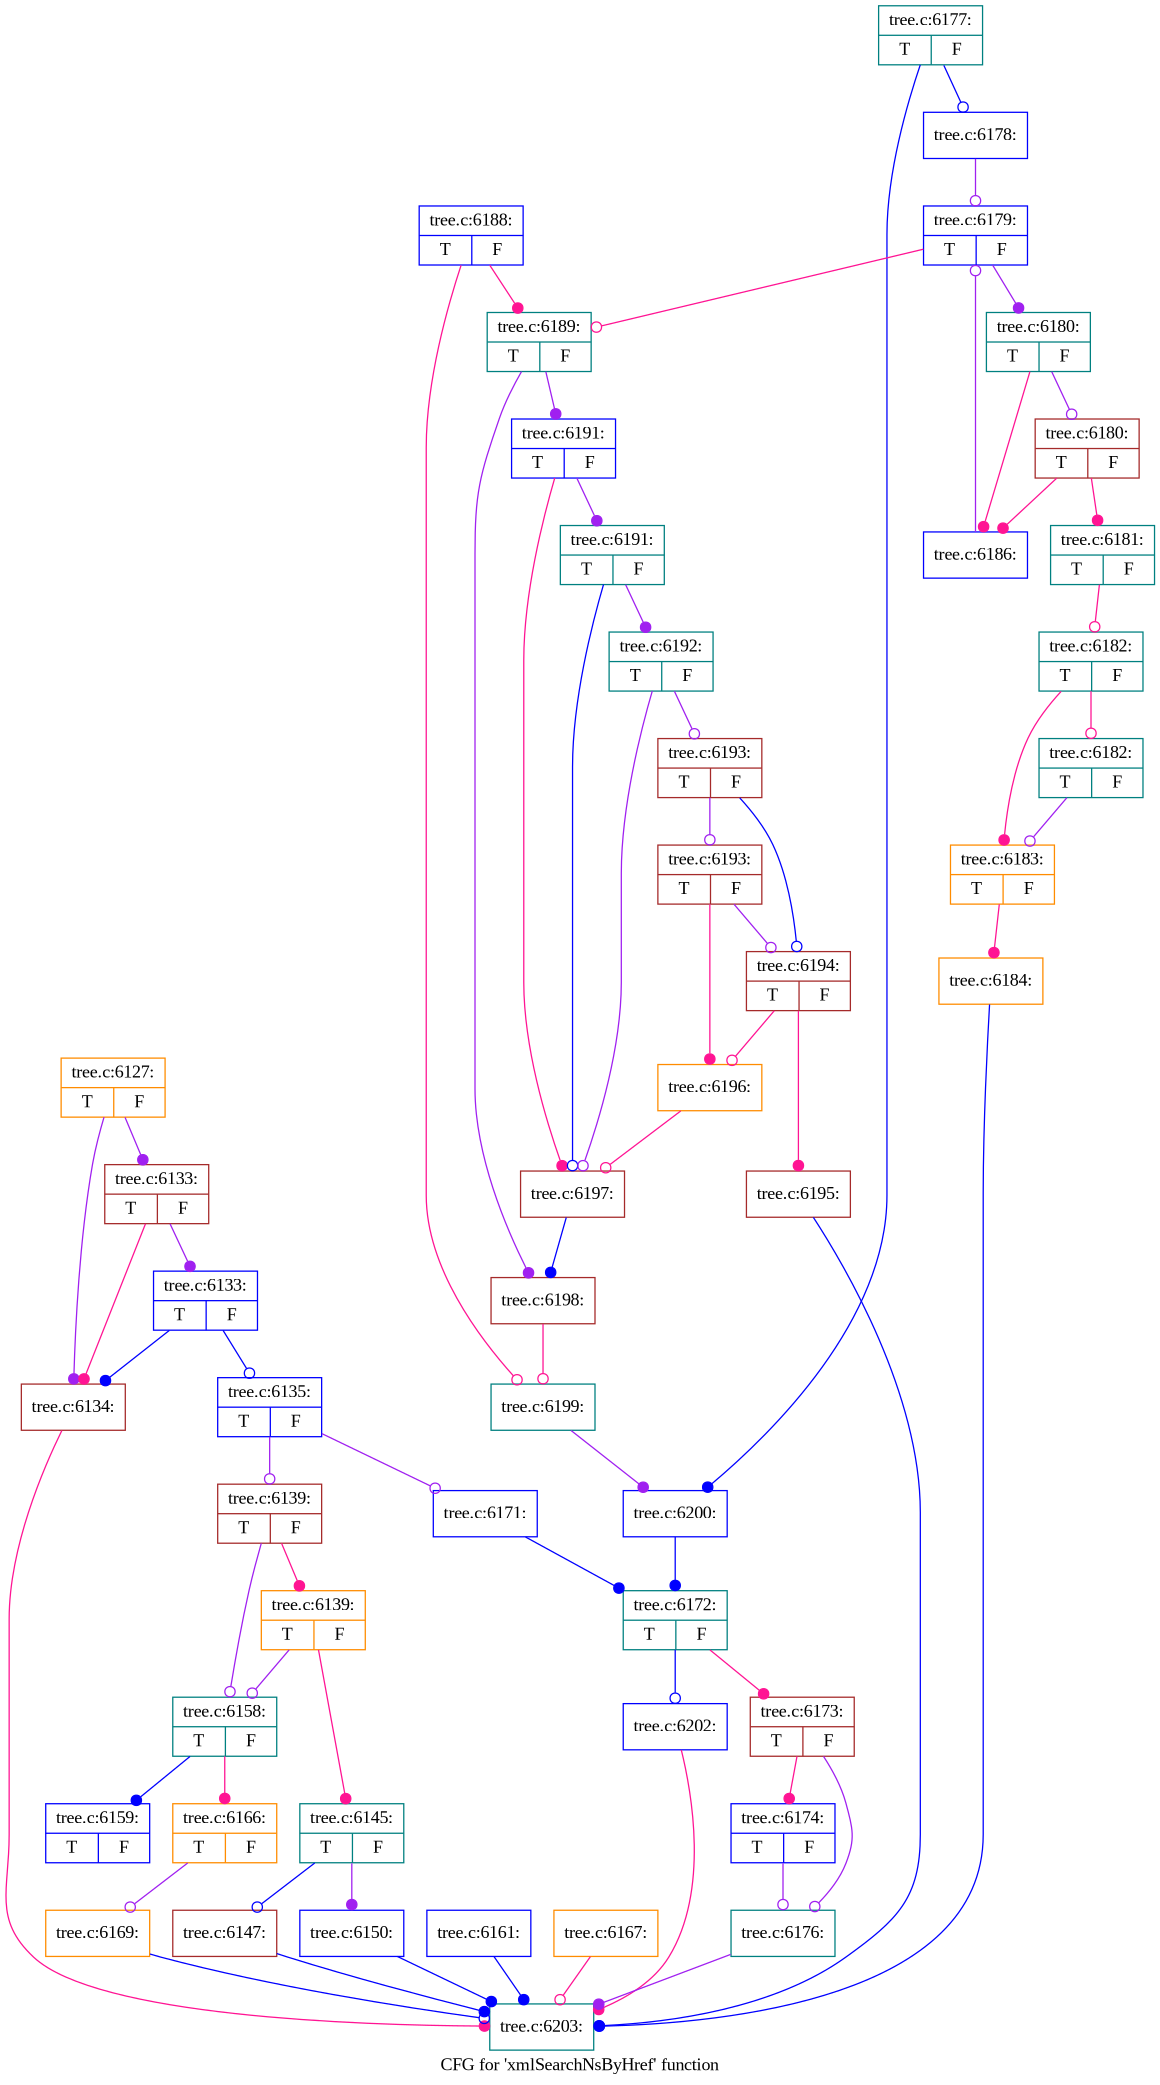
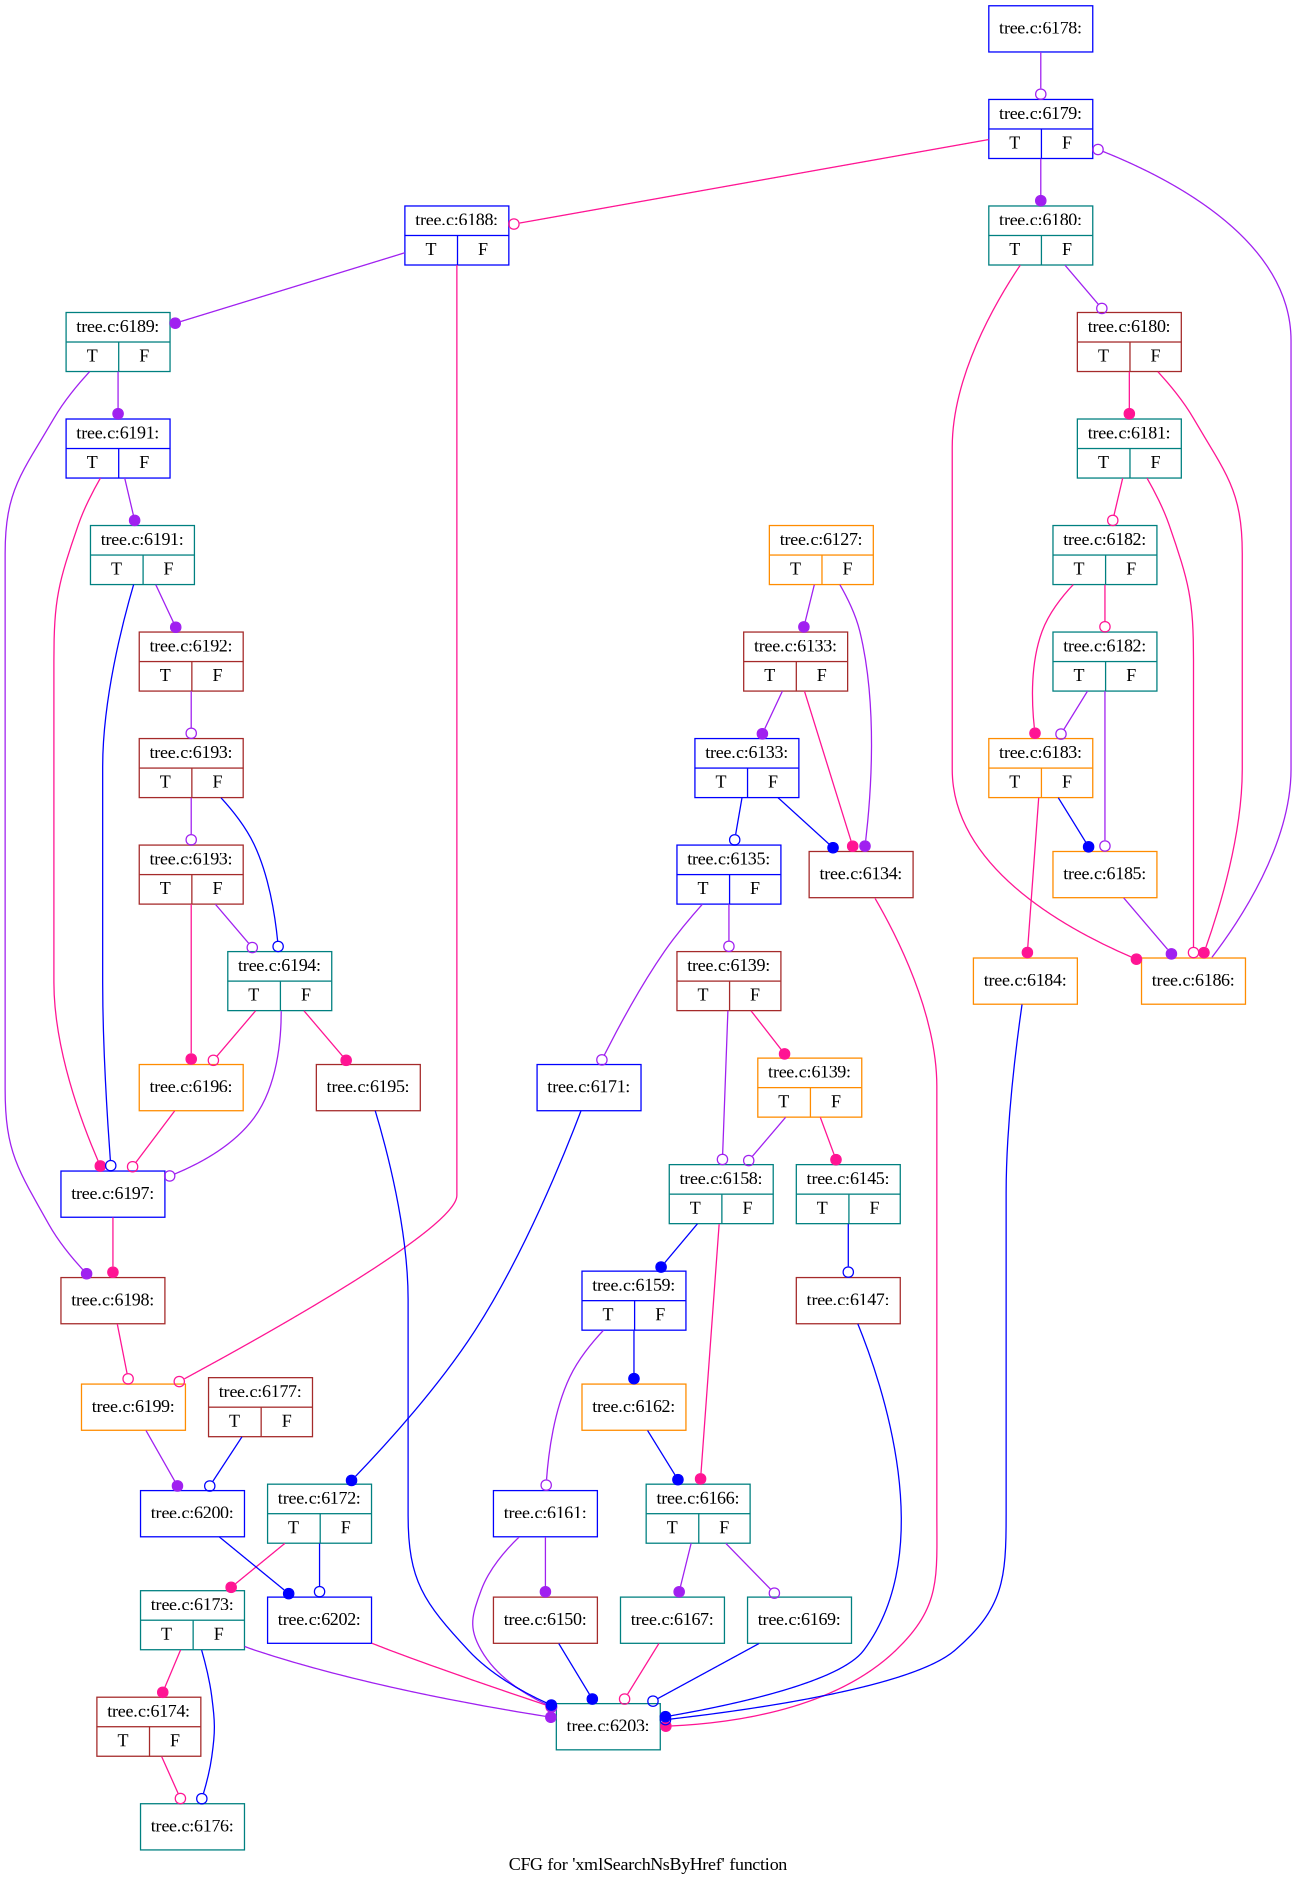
node "tree.c:6177:": color teal -> brown
edge "tree.c:6177:" -> "tree.c:6178:": removed
edge "tree.c:6188:" -> "tree.c:6189:": color deeppink -> purple
edge "tree.c:6179:" -> "tree.c:6189:": now "tree.c:6179:" -> "tree.c:6188:"
node "tree.c:6186:": color blue -> darkorange
node "tree.c:6192:": color teal -> brown
edge "tree.c:6181:" -> "tree.c:6186:": added
edge "tree.c:6177:" -> "tree.c:6200:": arrowhead dot -> odot
node "tree.c:6185:": added
edge "tree.c:6192:" -> "tree.c:6197:": now "tree.c:6194:" -> "tree.c:6197:"
node "tree.c:6194:": color brown -> teal
node "tree.c:6197:": color brown -> blue
edge "tree.c:6197:" -> "tree.c:6198:": color blue -> deeppink
edge "tree.c:6159:" -> "tree.c:6161:": added
node "tree.c:6199:": color teal -> darkorange
node "tree.c:6162:": added
edge "tree.c:6200:" -> "tree.c:6172:": now "tree.c:6200:" -> "tree.c:6202:"
edge "tree.c:6166:" -> "tree.c:6167:": added
node "tree.c:6173:": color brown -> teal
edge "tree.c:6173:" -> "tree.c:6176:": color purple -> blue
node "tree.c:6166:": color darkorange -> teal
node "tree.c:6174:": color blue -> brown
edge "tree.c:6145:" -> "tree.c:6150:": now "tree.c:6161:" -> "tree.c:6150:"
edge "tree.c:6174:" -> "tree.c:6176:": color purple -> deeppink
node "tree.c:6169:": color darkorange -> teal
node "tree.c:6150:": color blue -> brown
node "tree.c:6167:": color darkorange -> teal
edge "tree.c:6161:" -> "tree.c:6203:": color blue -> purple
edge "tree.c:6176:" -> "tree.c:6203:": now "tree.c:6173:" -> "tree.c:6203:"
